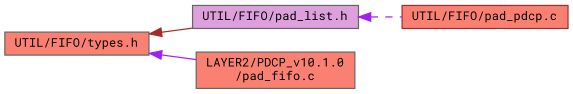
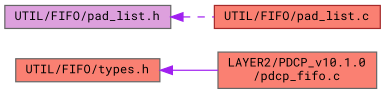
node "UTIL/FIFO/pad_pdcp.c": label "UTIL/FIFO/pad_pdcp.c" -> "UTIL/FIFO/pad_list.c"
edge "UTIL/FIFO/pad_list.h" -> "UTIL/FIFO/types.h": removed
node "LAYER2/PDCP_v10.1.0 /pad_fifo.c": label "LAYER2/PDCP_v10.1.0 /pad_fifo.c" -> "LAYER2/PDCP_v10.1.0 /pdcp_fifo.c"
